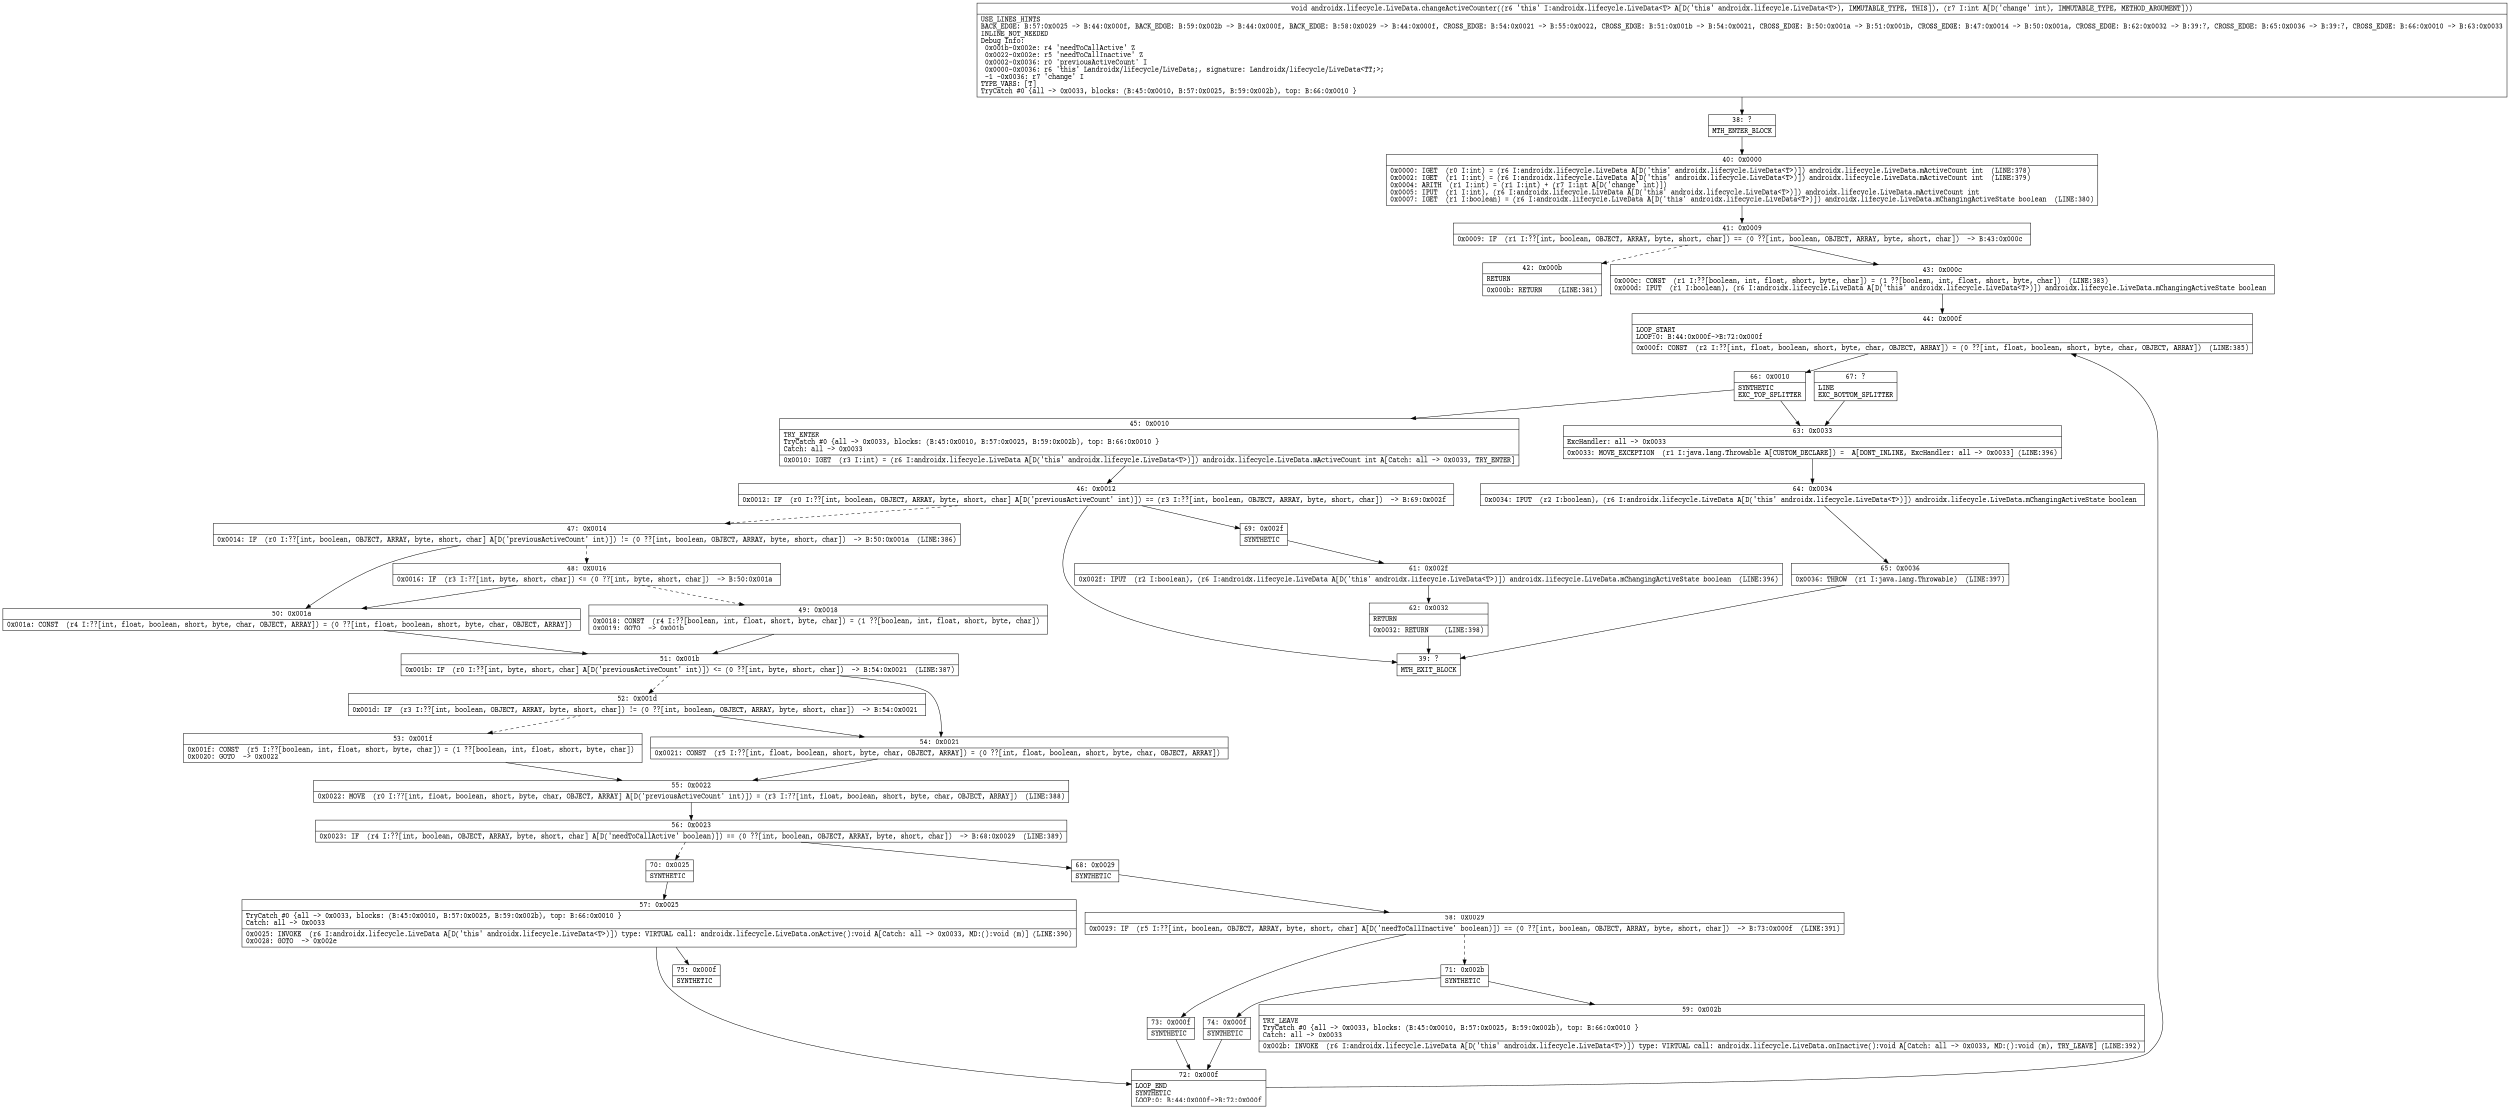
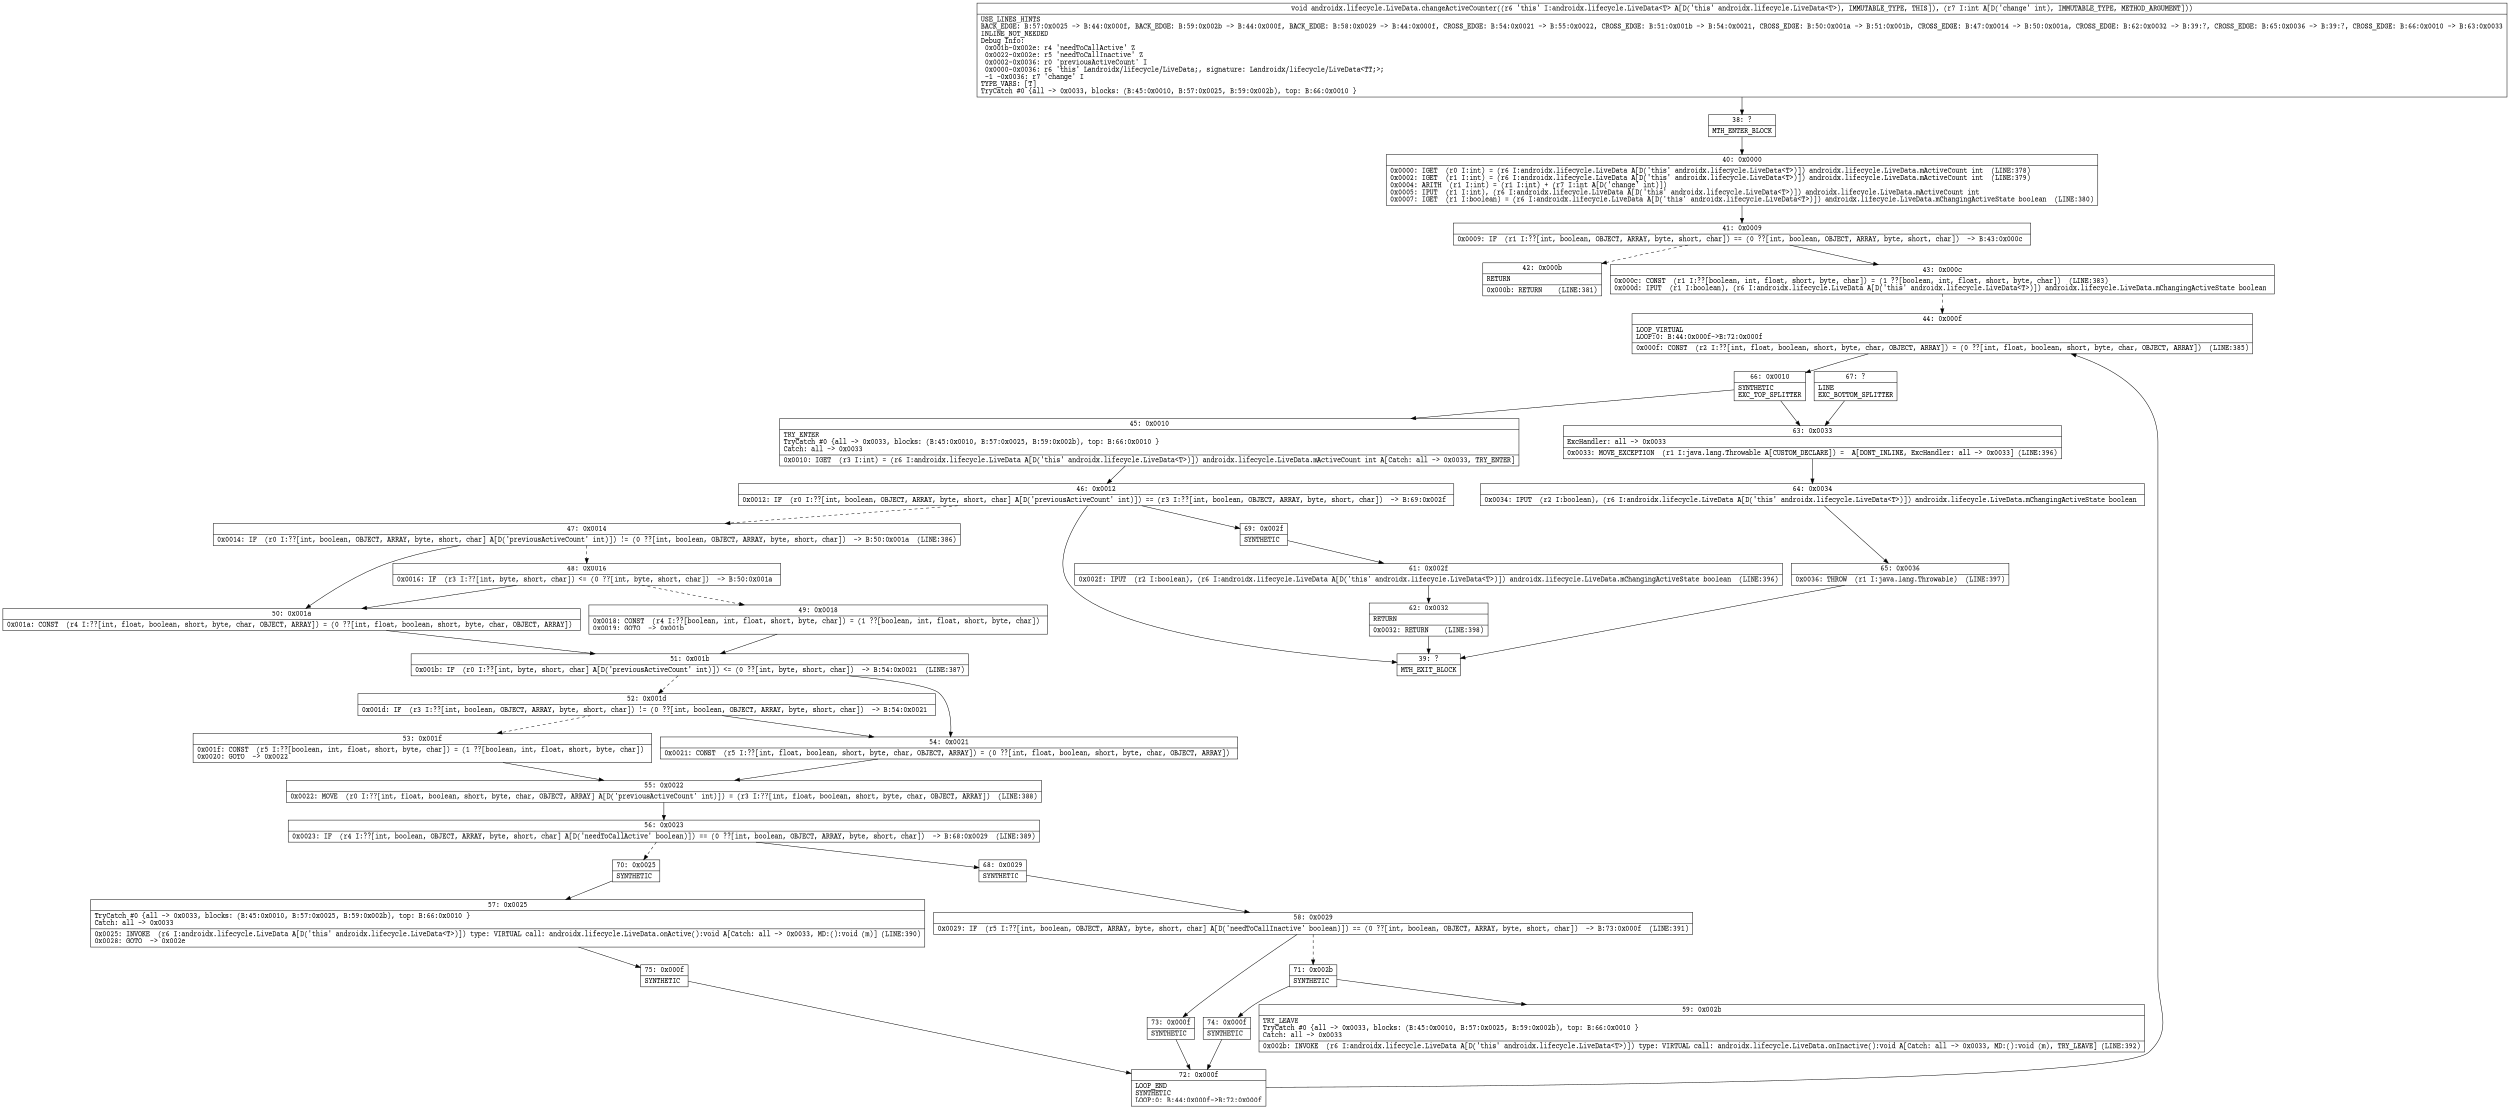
edge "43: 0x000c" -> "44: 0x000f": style solid -> dashed
node "44: 0x000f": text "LOOP_START" -> "LOOP_VIRTUAL"
edge "57: 0x0025" -> "72: 0x000f": now "75: 0x000f" -> "72: 0x000f"
